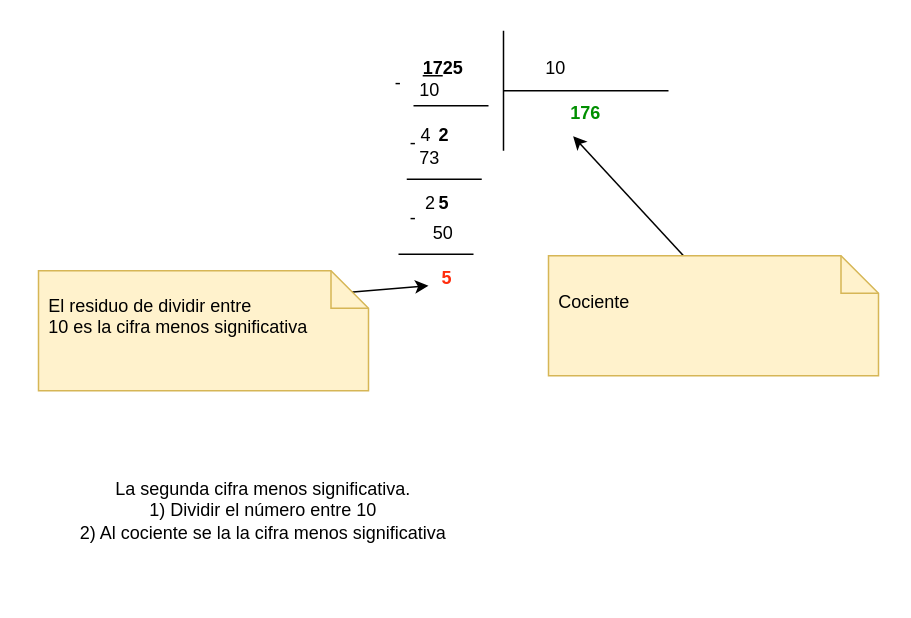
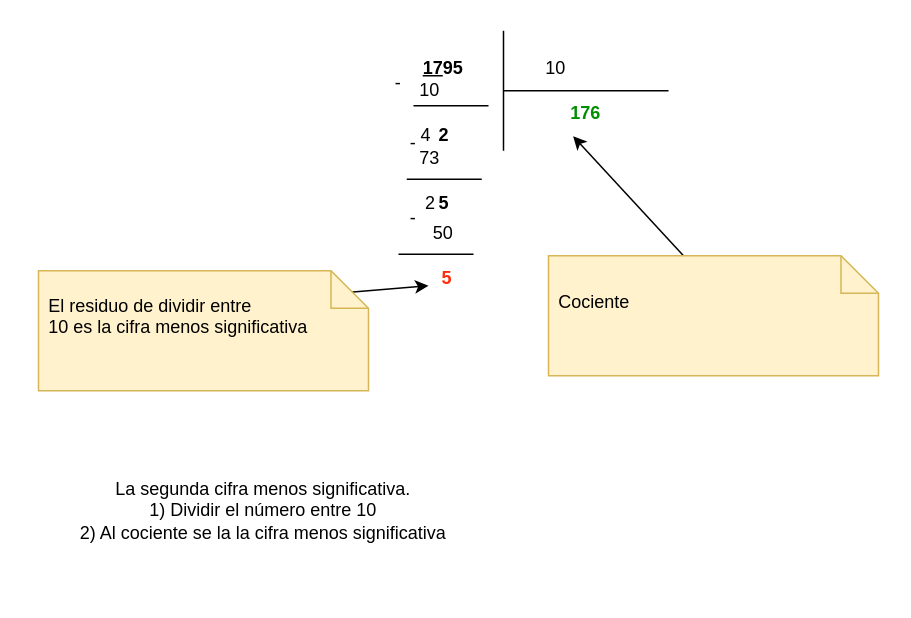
node "1725": label "1725" -> "1795"
